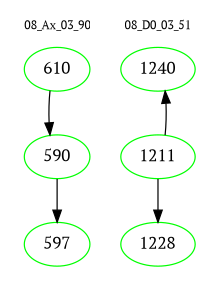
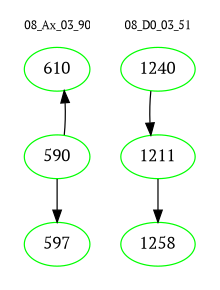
edge "610" -> "590": reversed
edge "1211" -> "1240": reversed
node "1228": label "1228" -> "1258"
